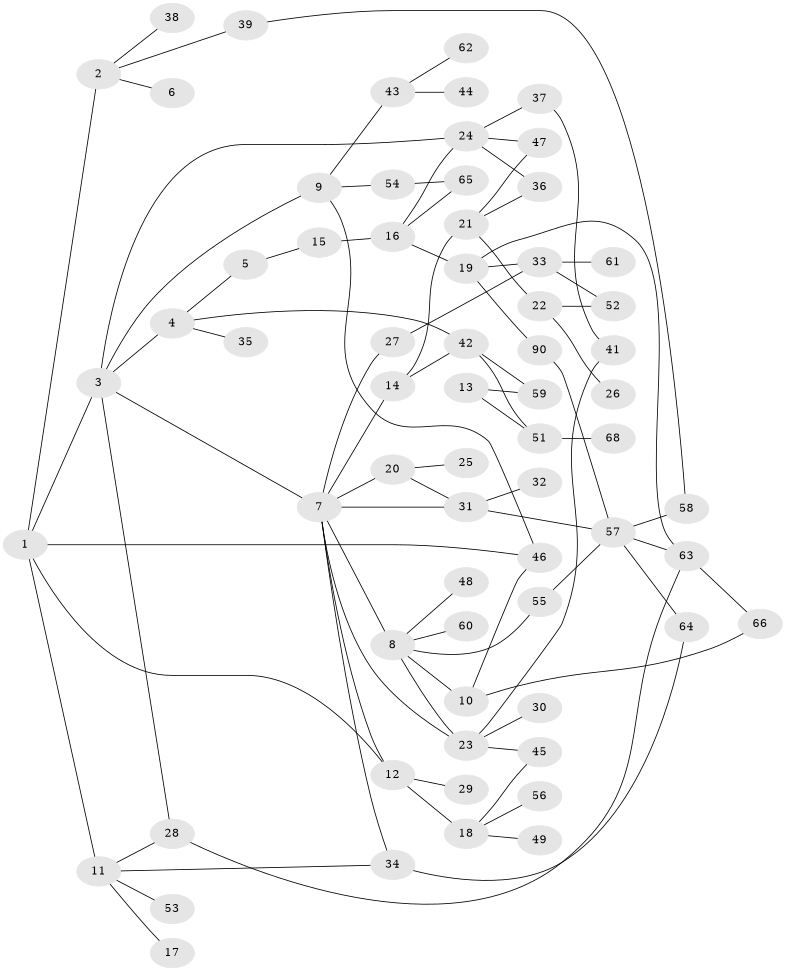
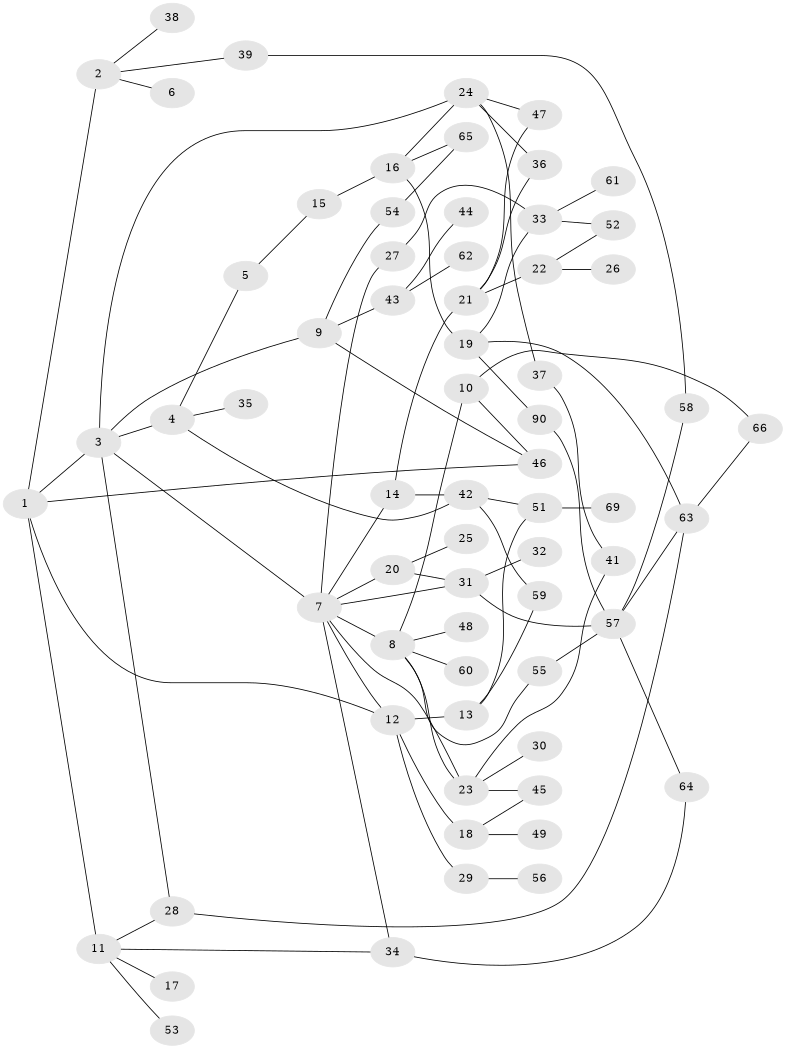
node "68": label "68" -> "69"
edge "13" -- "12": added
edge "56" -- "18": now "56" -- "29"
